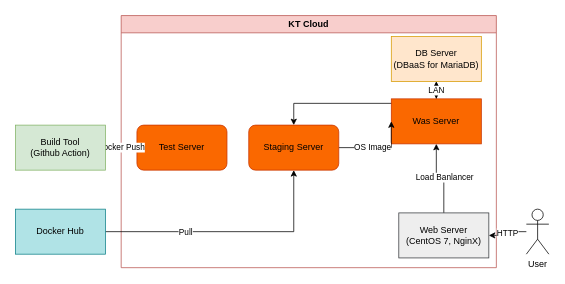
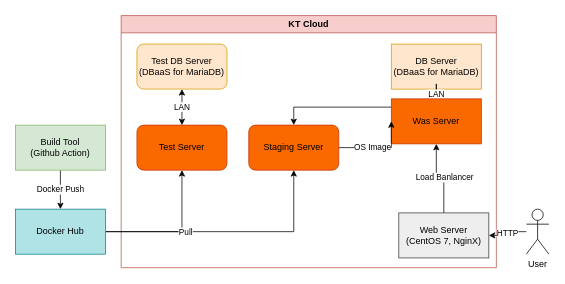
node "DB Server (DBaaS for MariaDB)": moved (436, 59) -> (436, 66)
node "Test DB Server (DBaaS for MariaDB)": added
edge "Test DB Server (DBaaS for MariaDB)" -- "Test Server": added, label "LAN"
edge "Build Tool (Github Action)" -> "Test Server": now "Build Tool (Github Action)" -> "Docker Hub"
edge "Docker Hub" -> "Test Server": added
